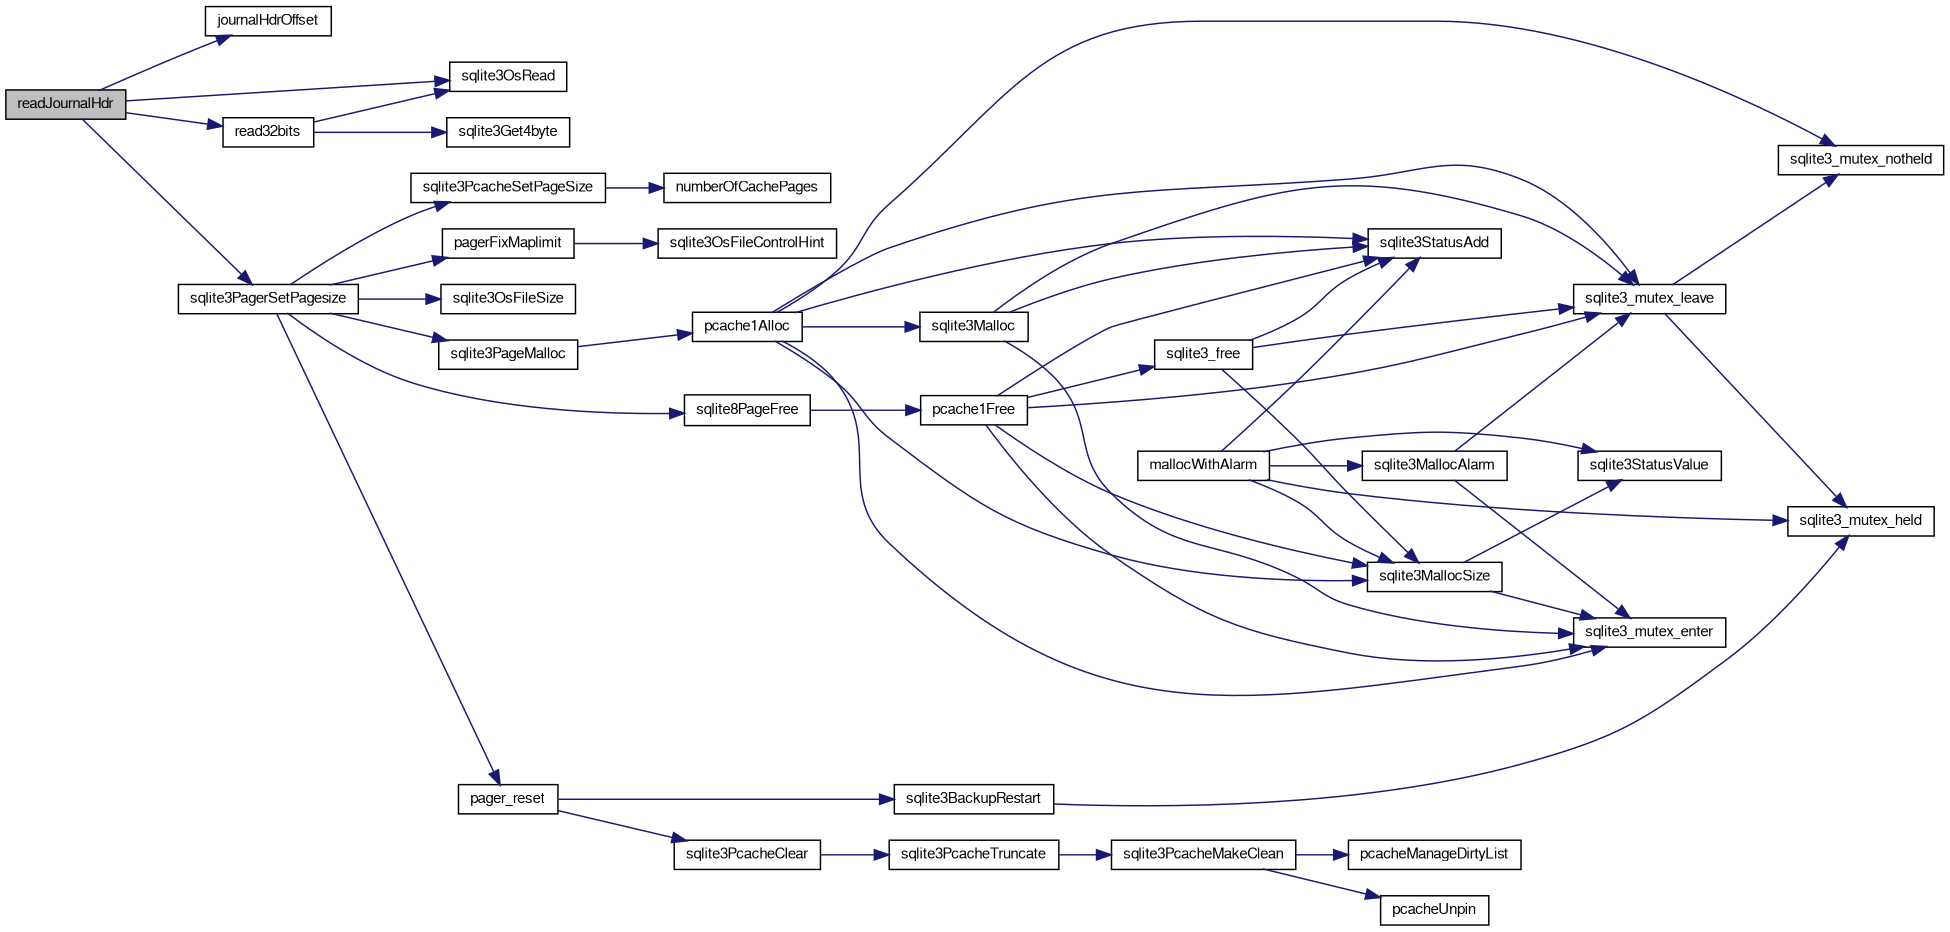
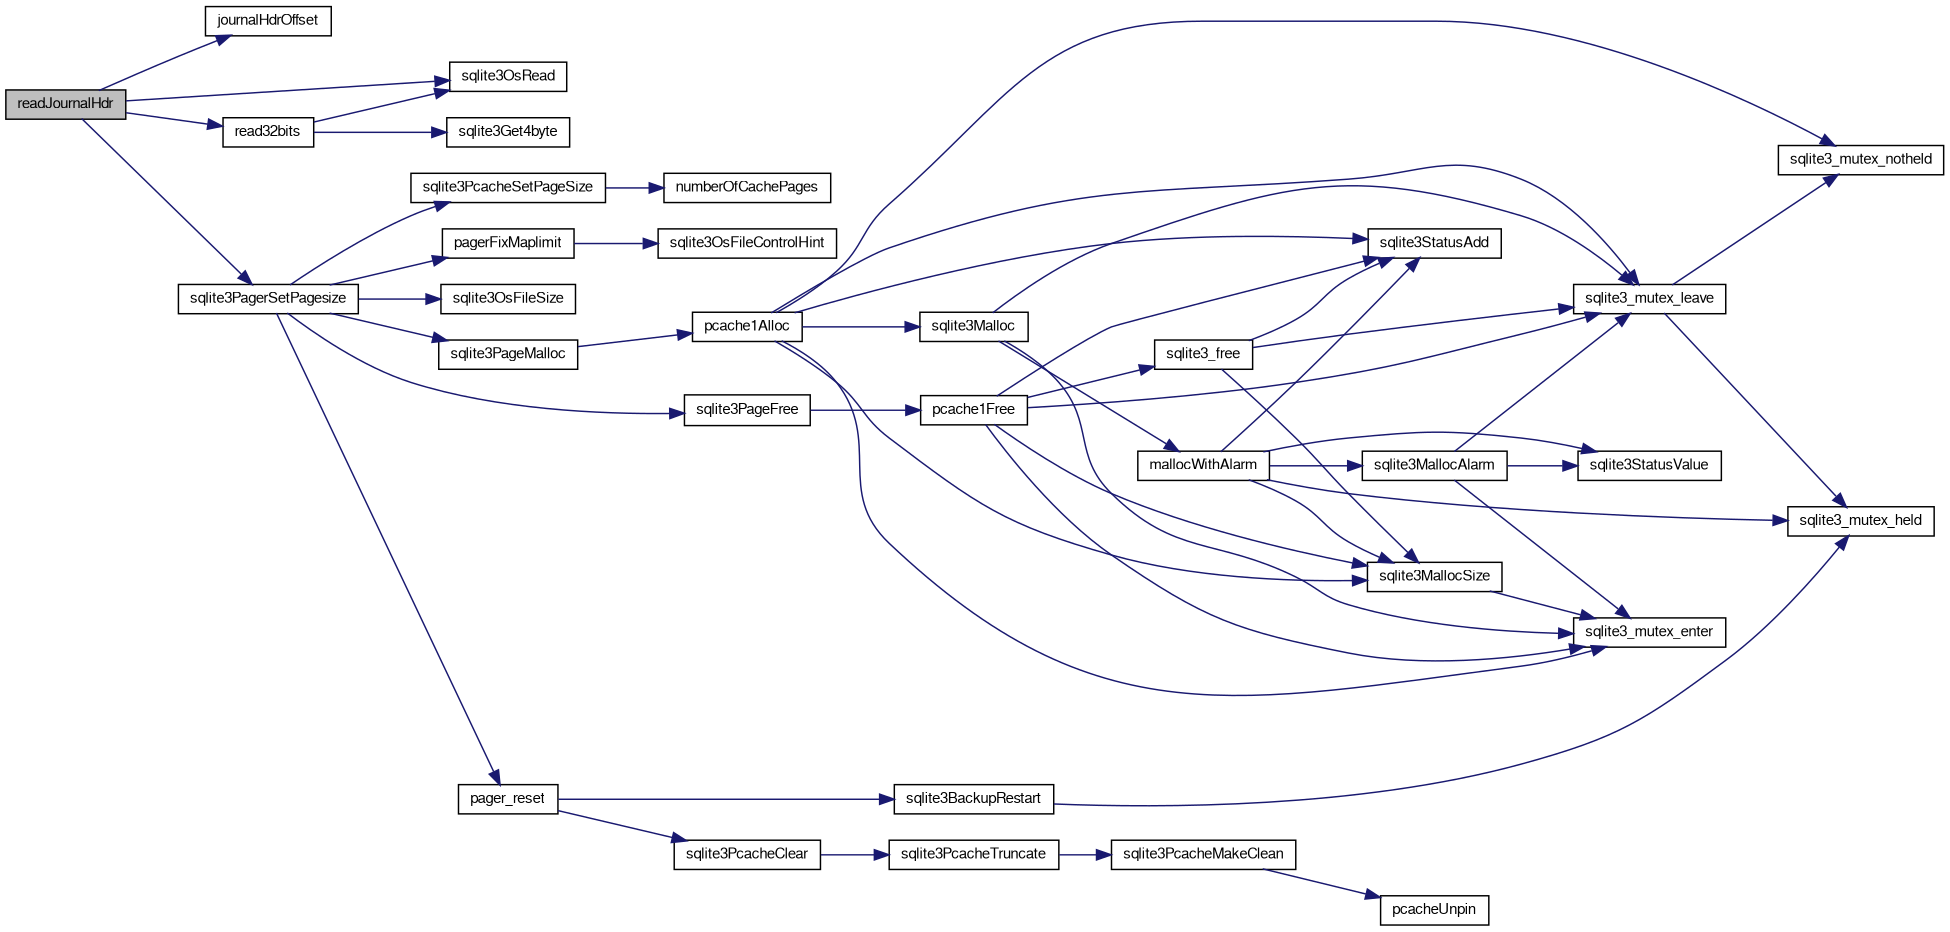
edge "sqlite3Malloc" -> "sqlite3StatusAdd": now "sqlite3Malloc" -> "mallocWithAlarm"
node "sqlite8PageFree": label "sqlite8PageFree" -> "sqlite3PageFree"
edge "sqlite3MallocSize" -> "sqlite3StatusValue": now "sqlite3MallocAlarm" -> "sqlite3StatusValue"
node "pcacheManageDirtyList": removed
